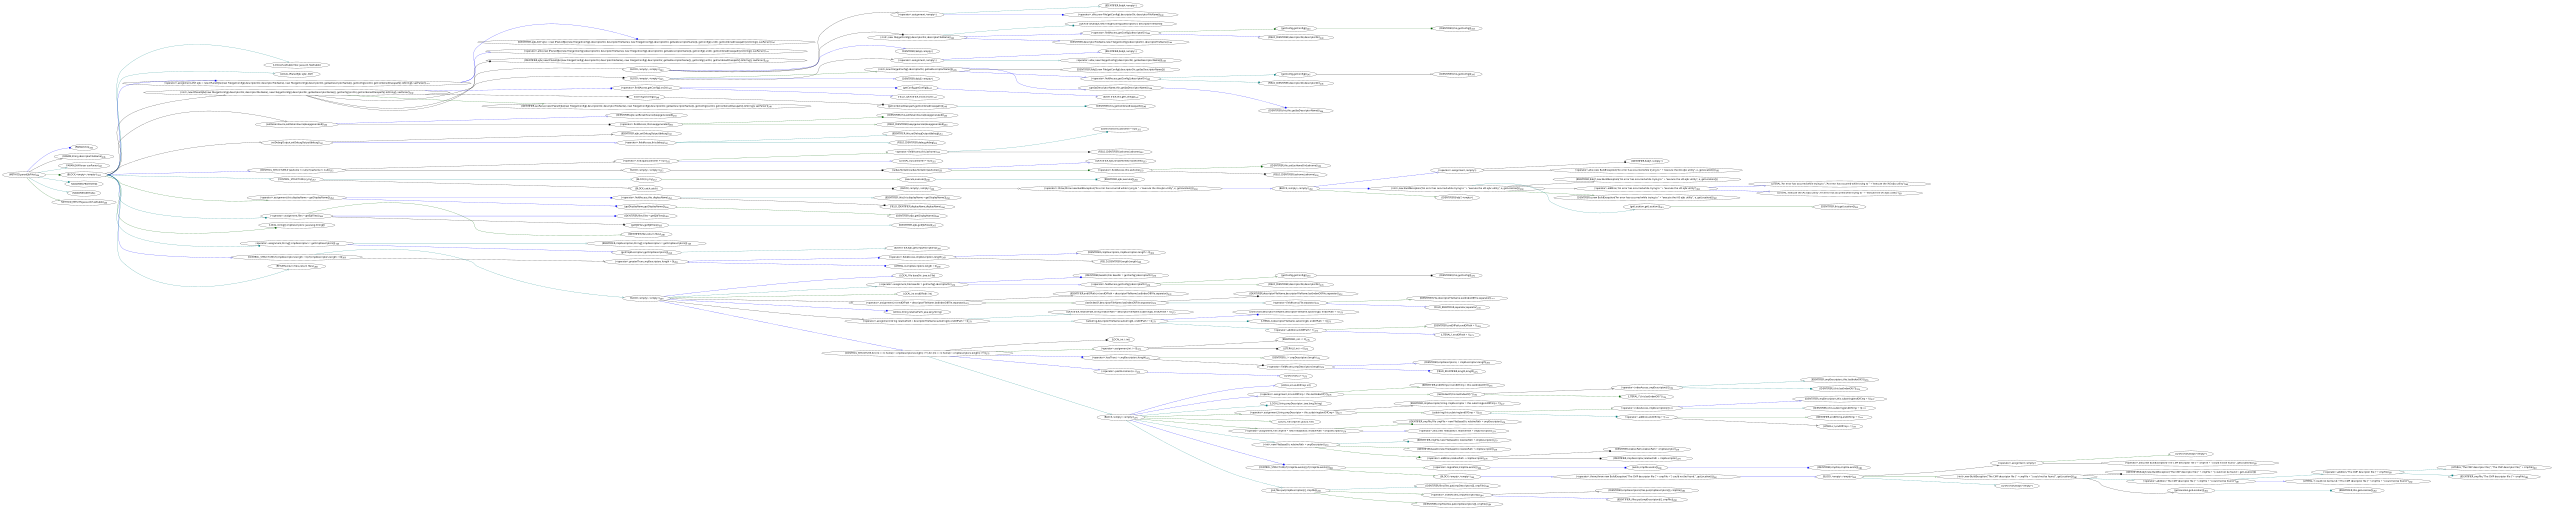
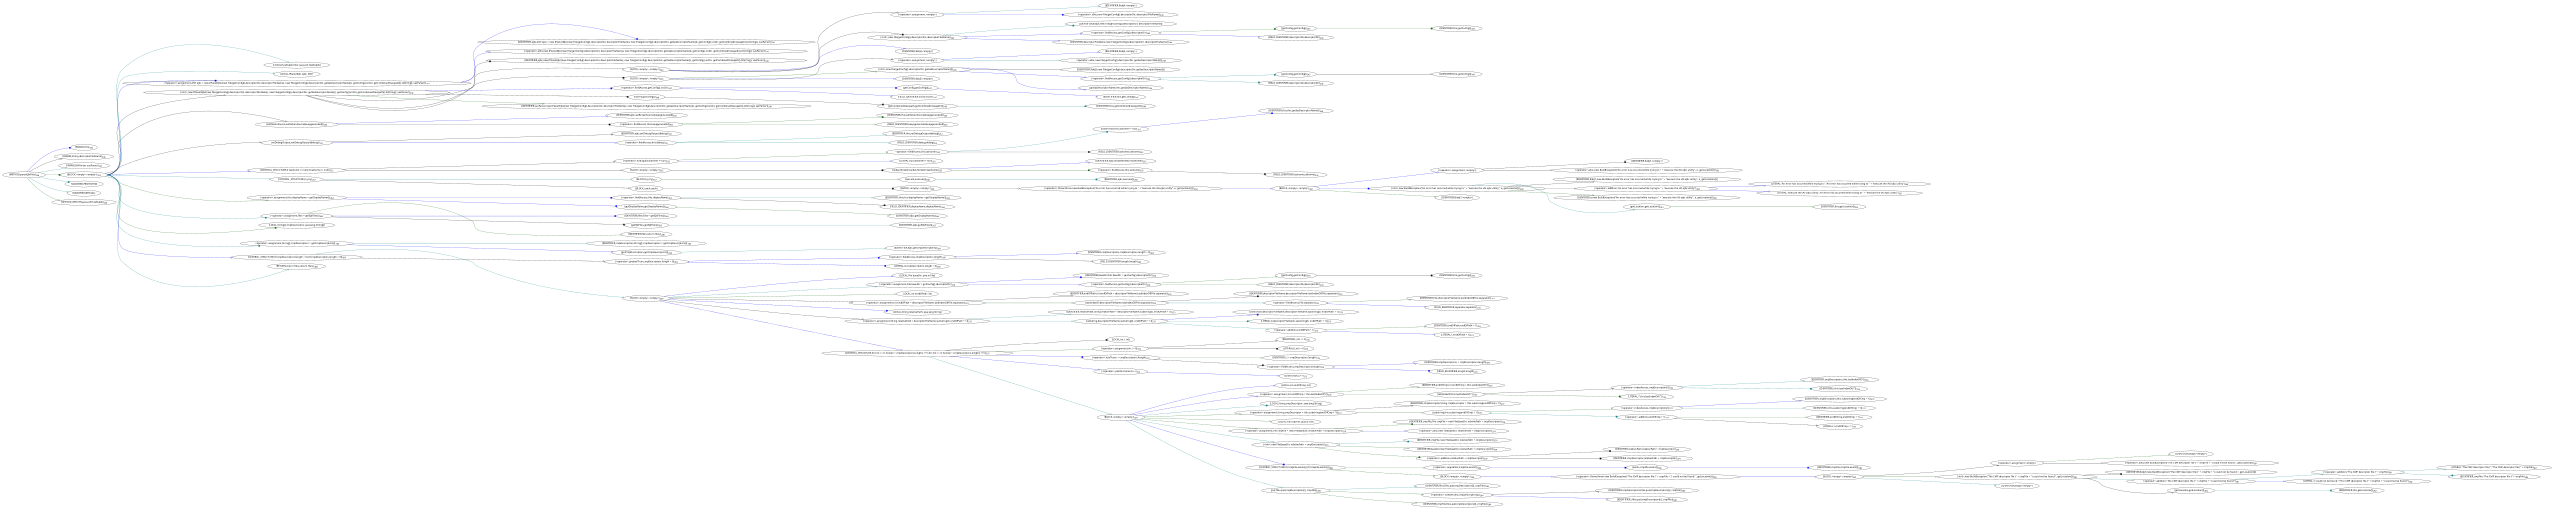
edge "(getIasDescriptorName,this.getIasDescriptorName())" -> "(IDENTIFIER,this,this.getIasDescriptorName())": now "(IDENTIFIER,this,iashome != null)" -> "(IDENTIFIER,this,this.getIasDescriptorName())"
node "(IDENTIFIER,this,setIasHomeDir(iashome))": removed
